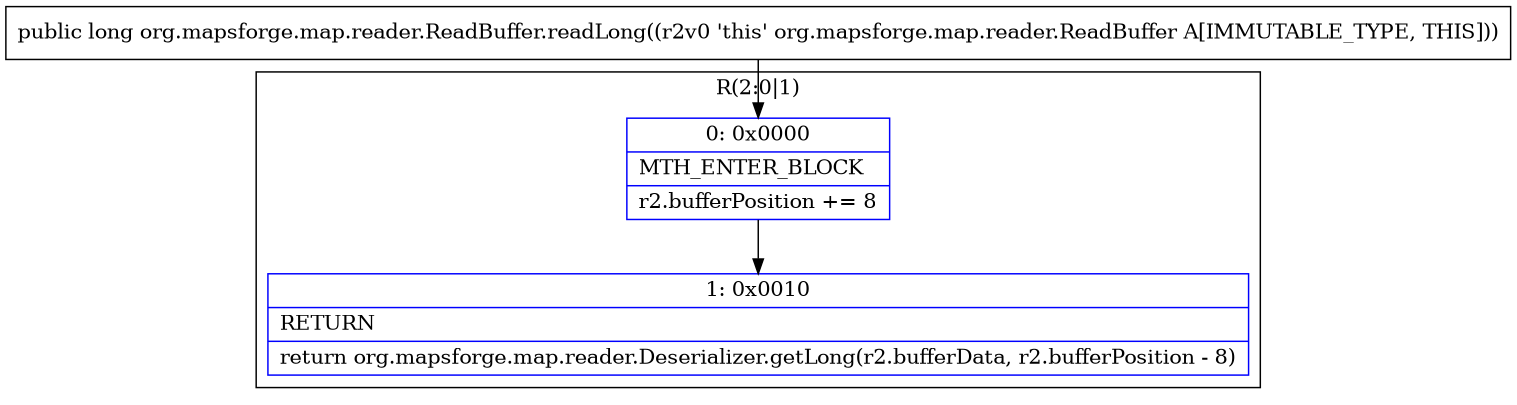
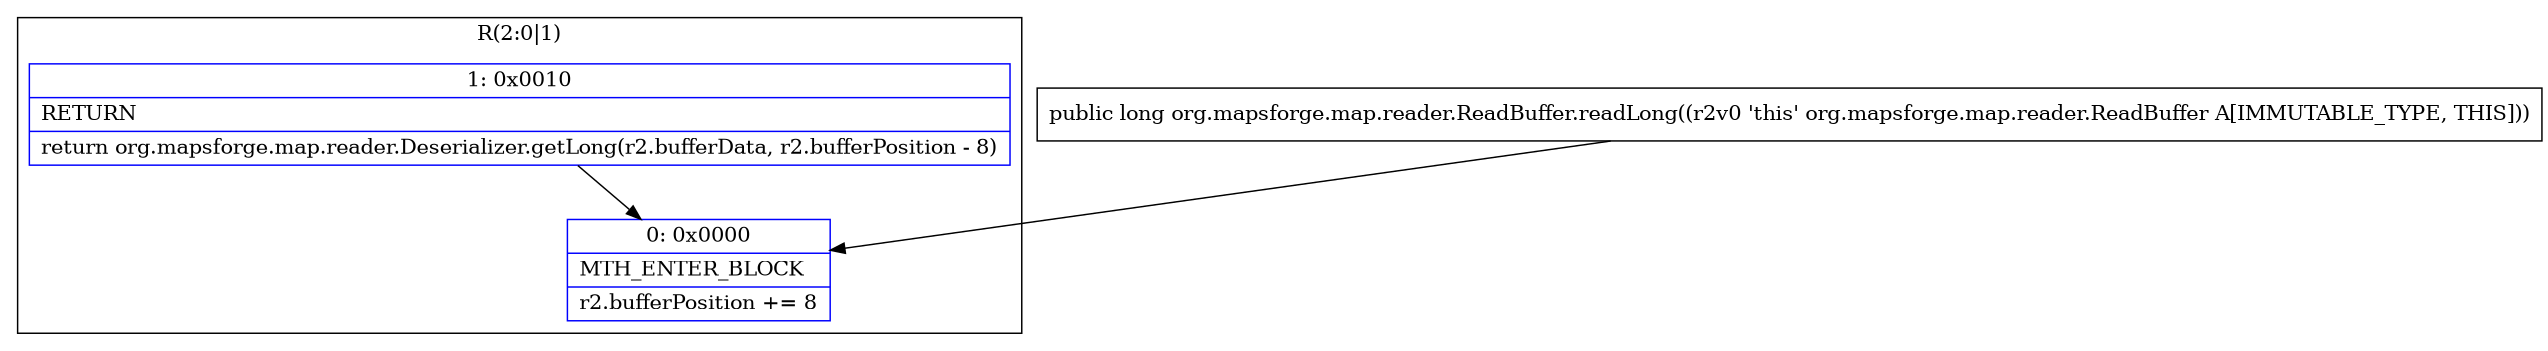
edge "0: 0x0000" -> "1: 0x0010": reversed
